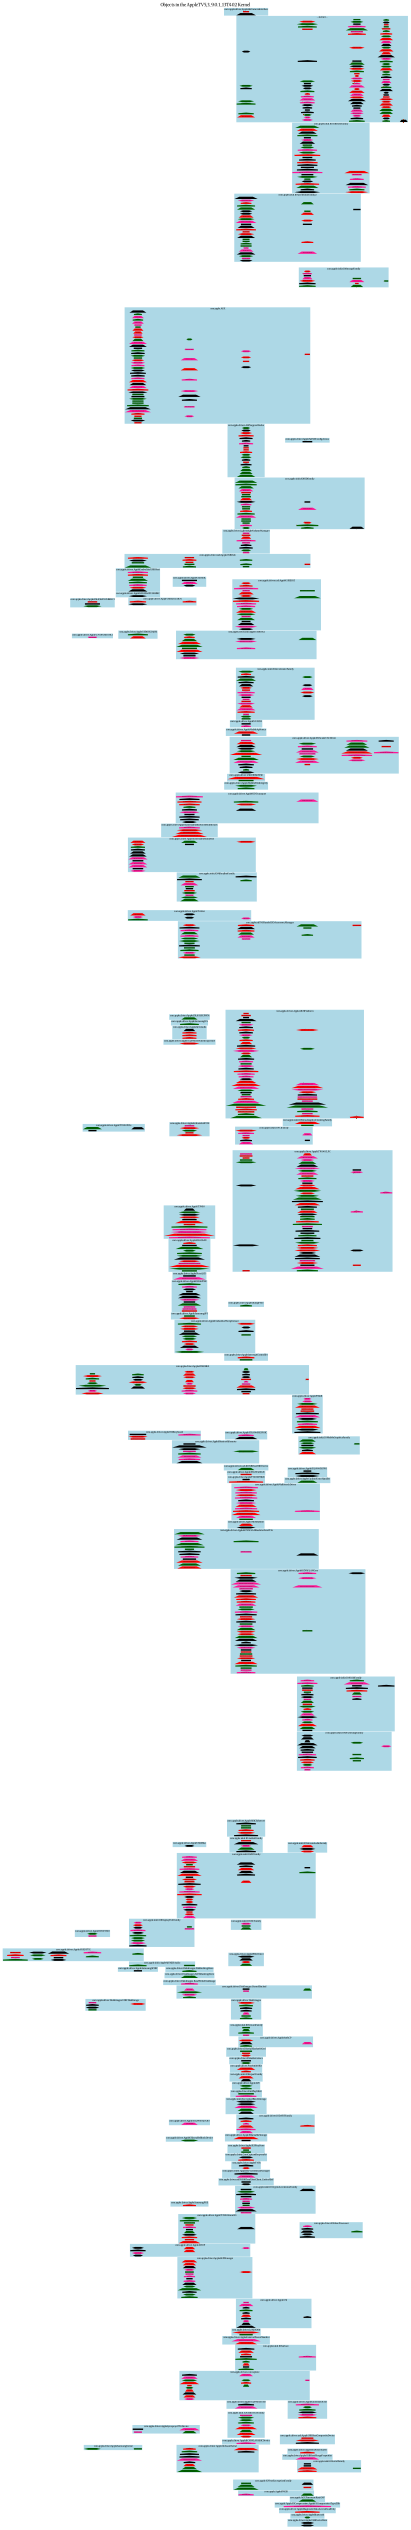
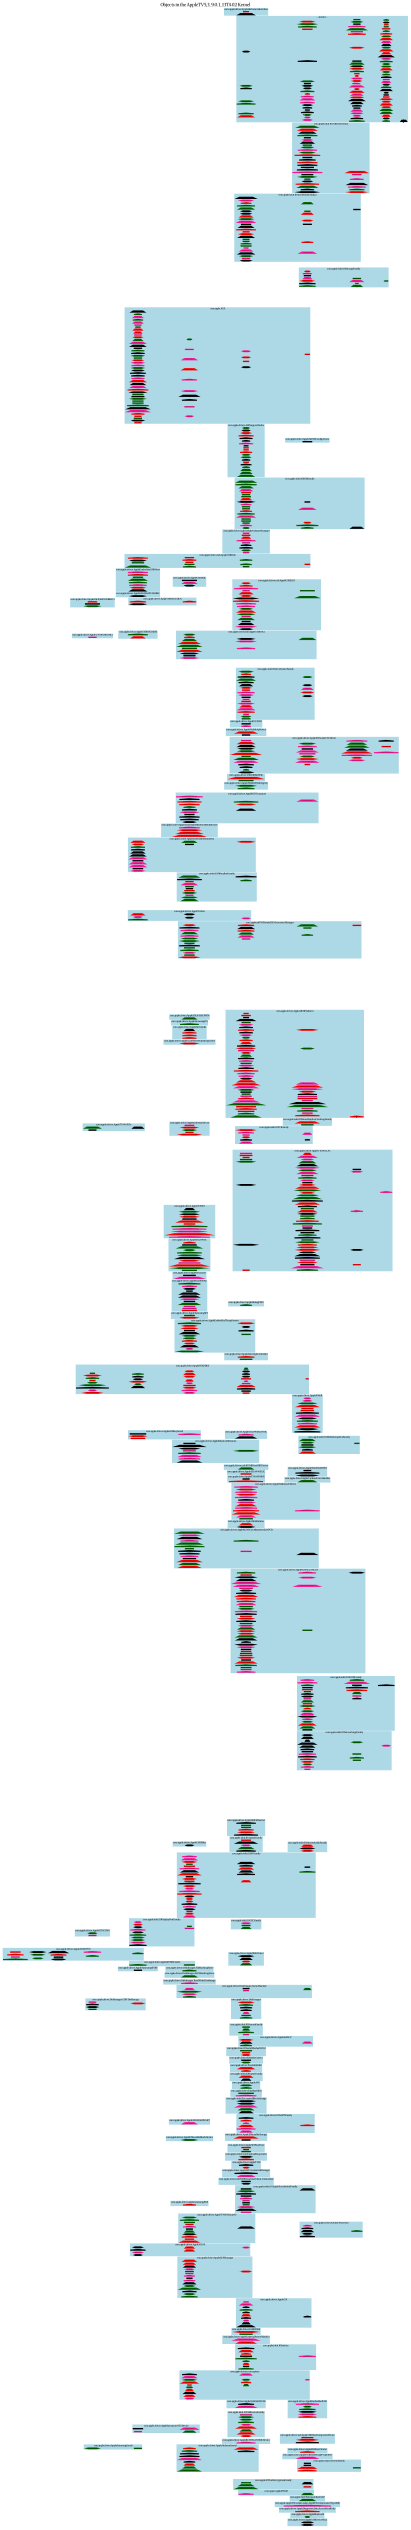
node "AppleARMPerformanceControllerCLPCNub": shape hexagon -> box
